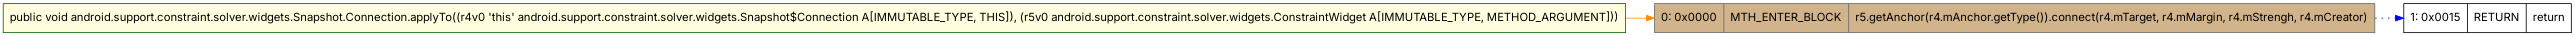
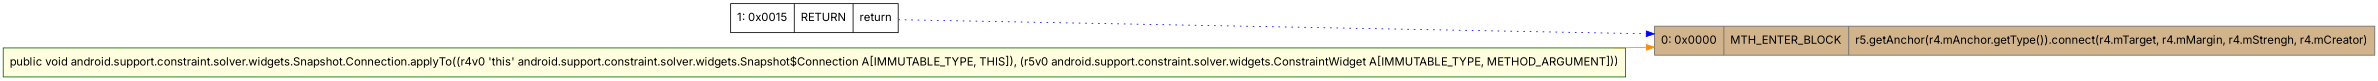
edge "0: 0x0000" -> "1: 0x0015": reversed
